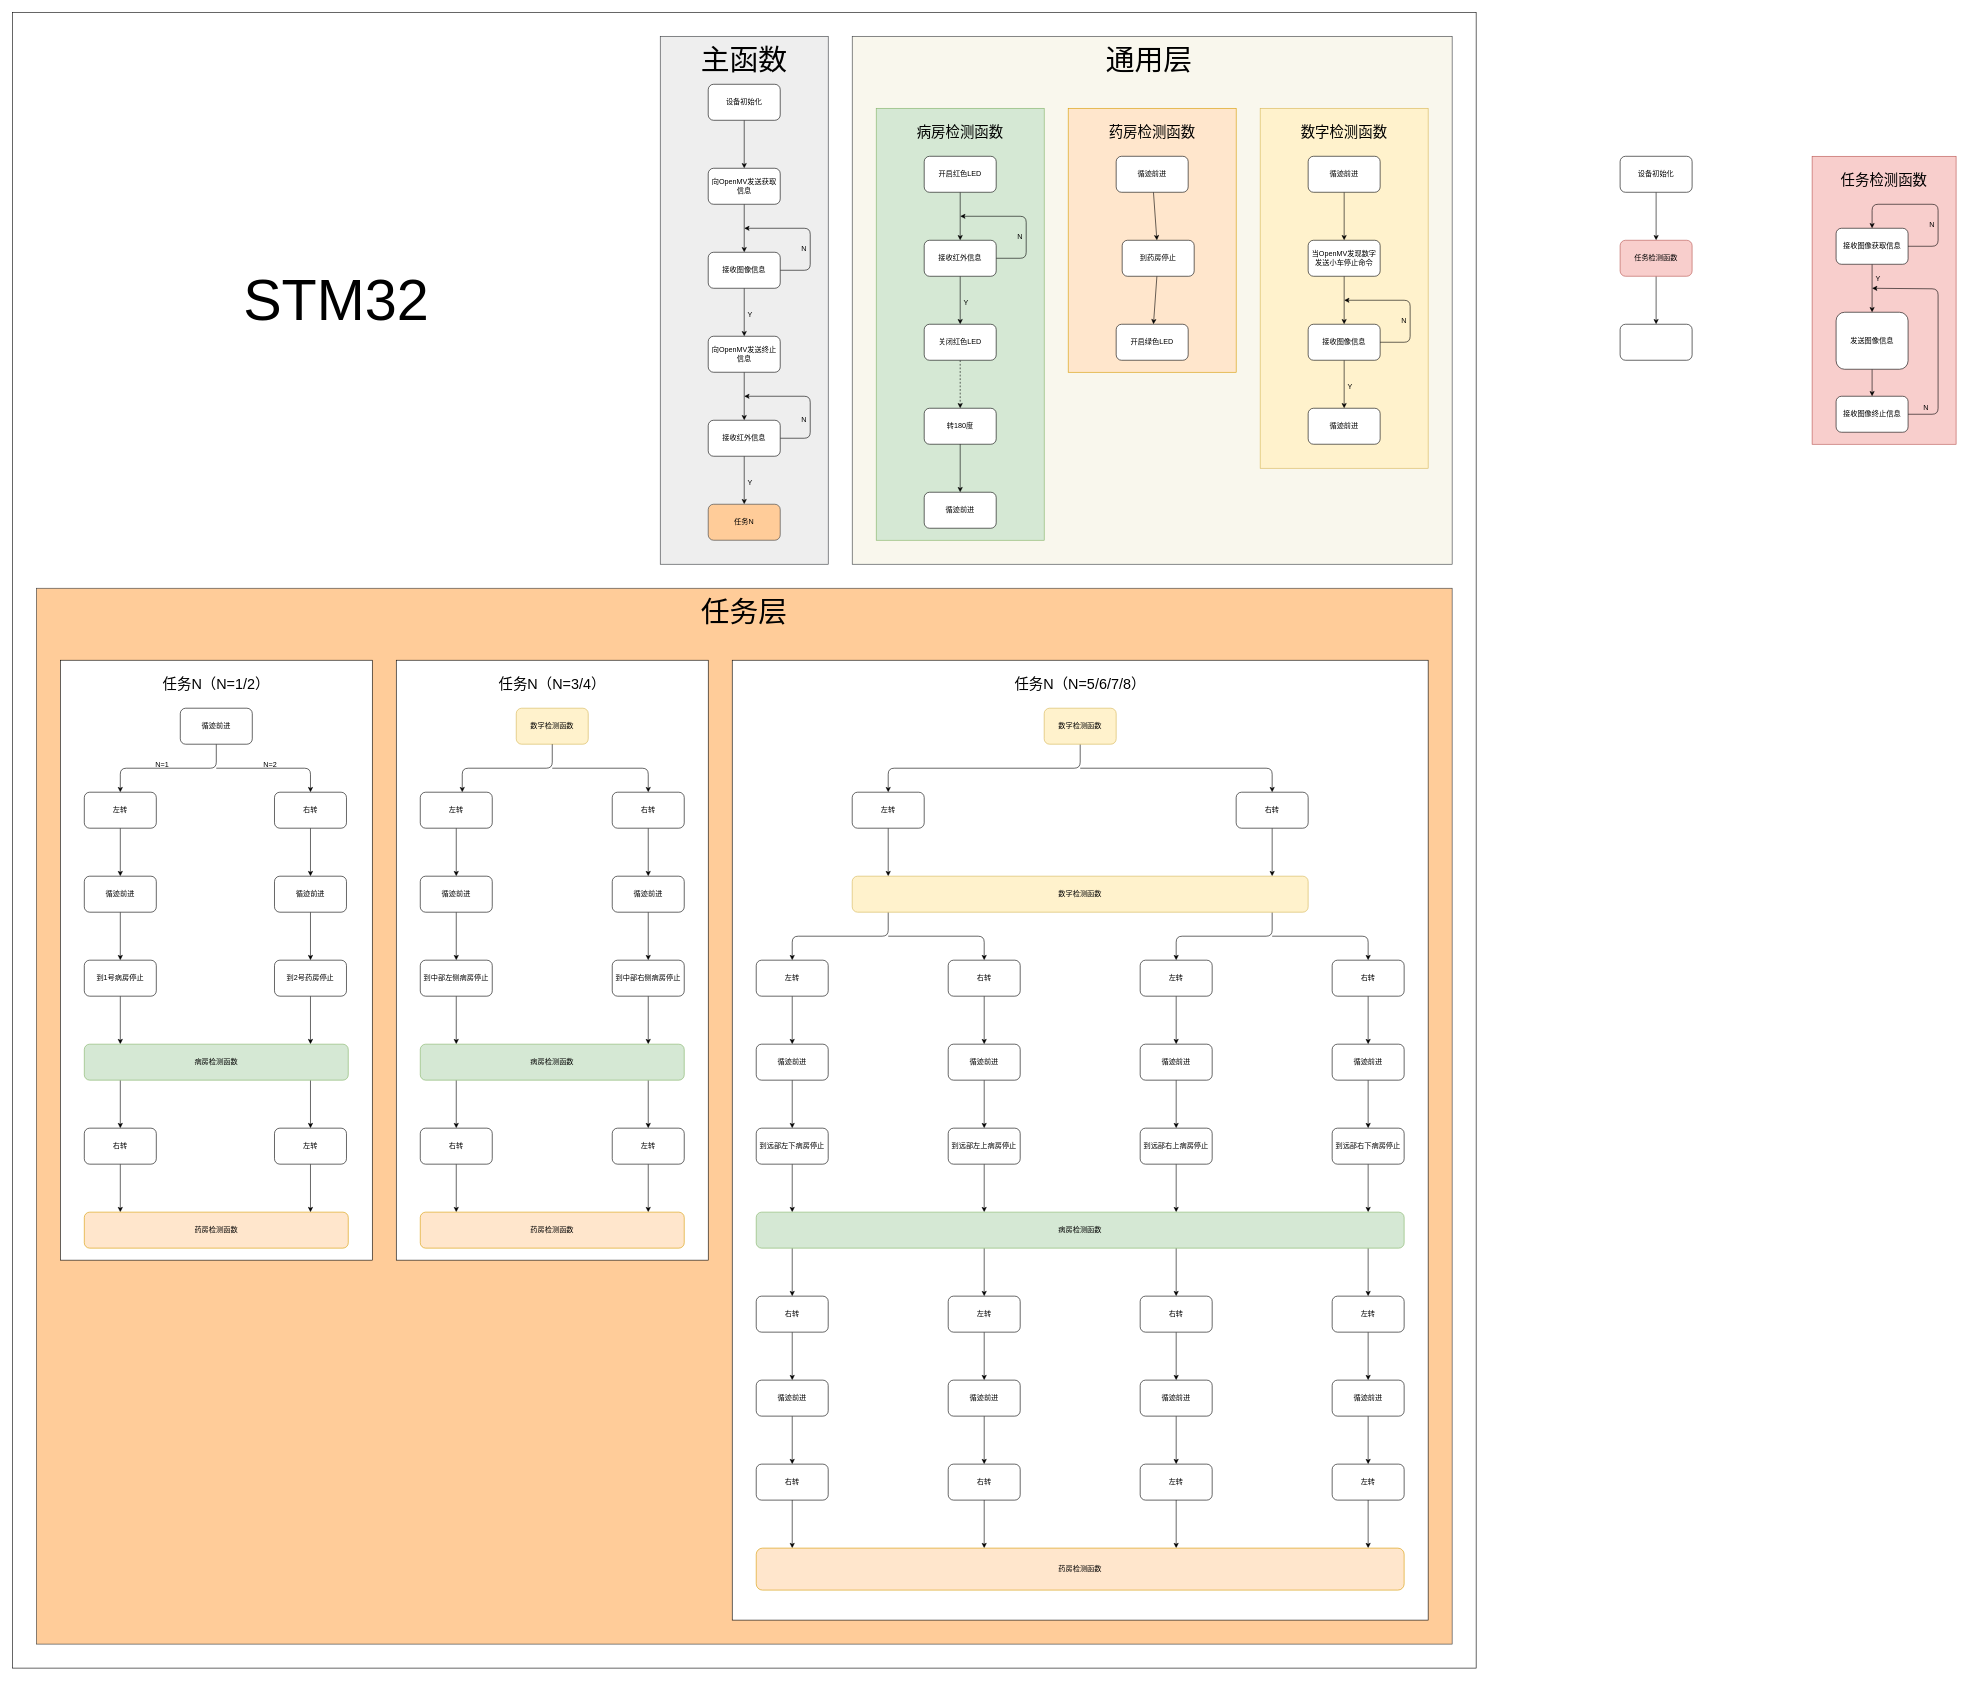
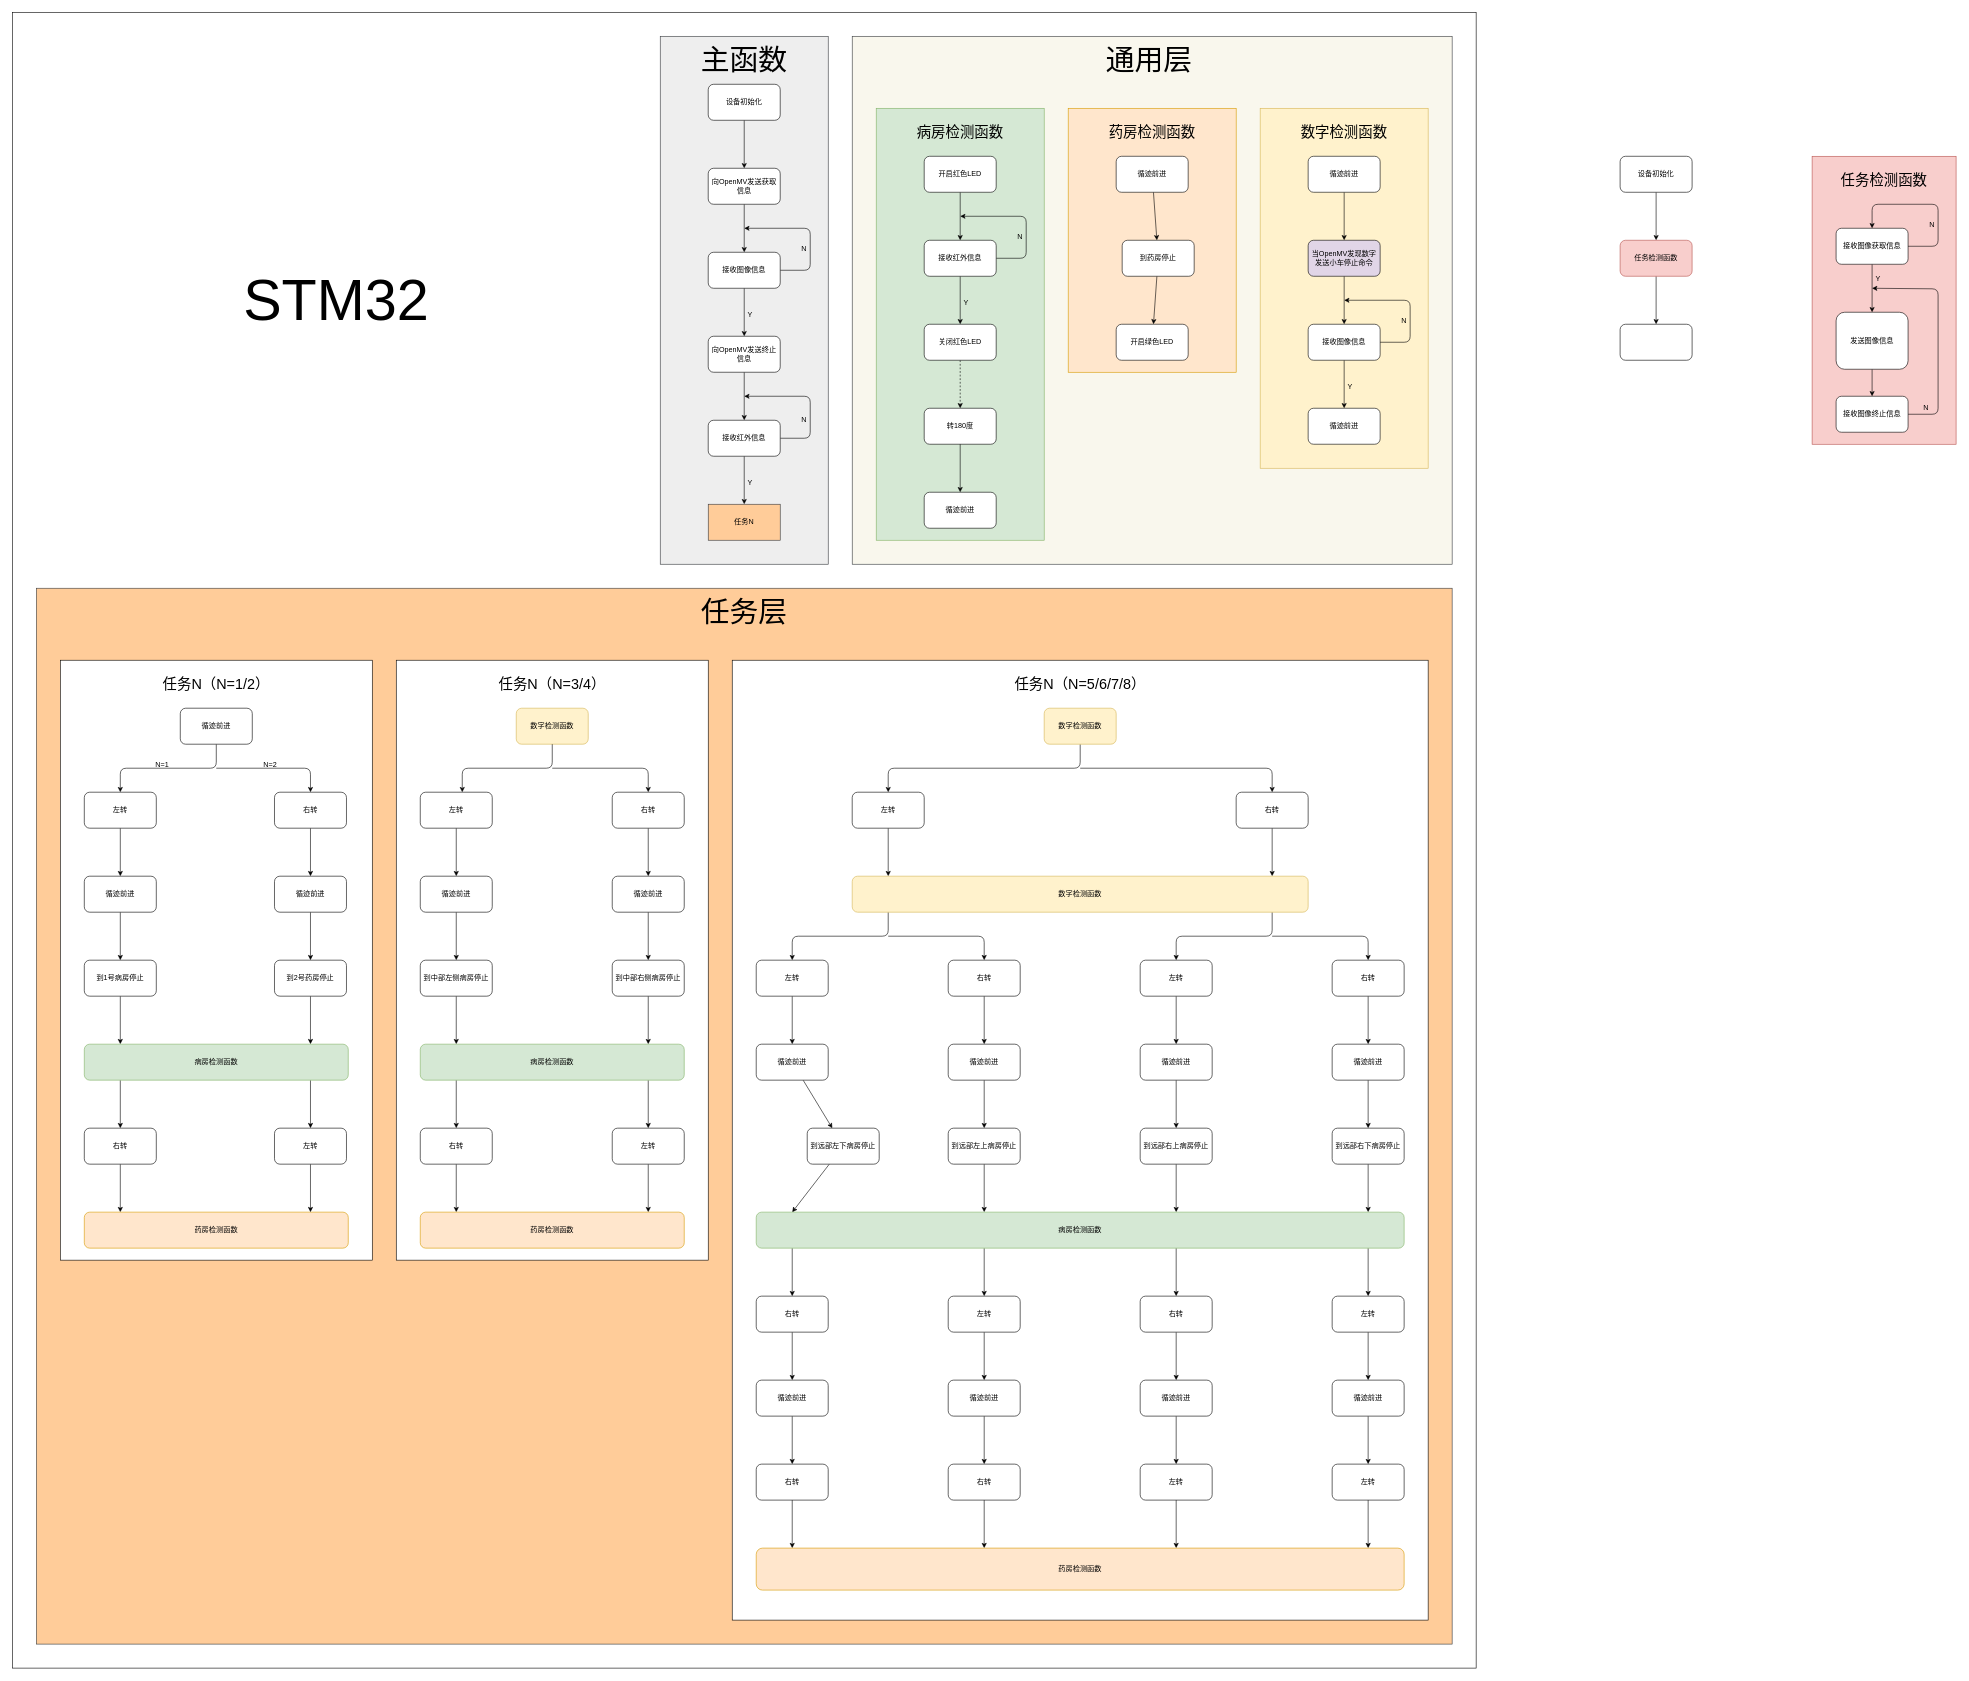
node "当OpenMV发现数字 发送小车停止命令": fillcolor #ffffff -> #e1d5e7
node "任务N": shape rounded rectangle -> rectangle
node "到远部左下病房停止": moved (792, 1146) -> (843, 1146)
